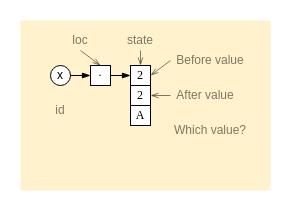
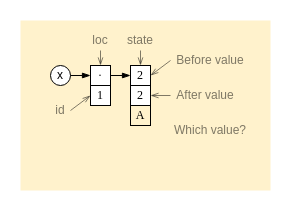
node "loc": moved (81, 41) -> (101, 41)
node "1": added
edge "id" -> "1": added
node "A": fillcolor #ffffff -> #fff2cc
